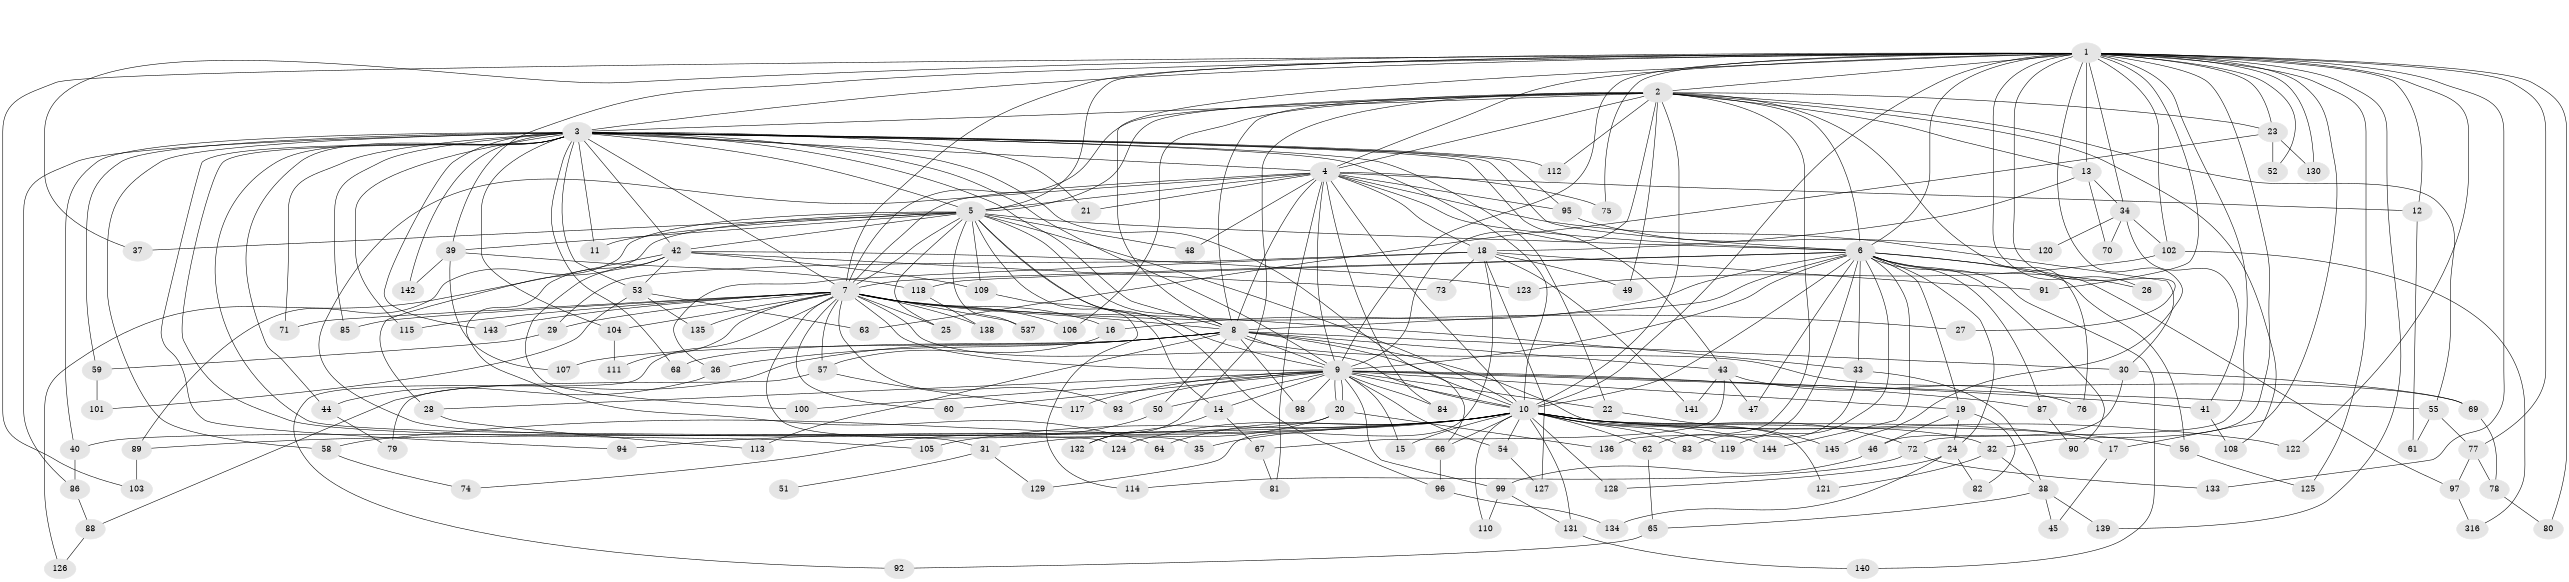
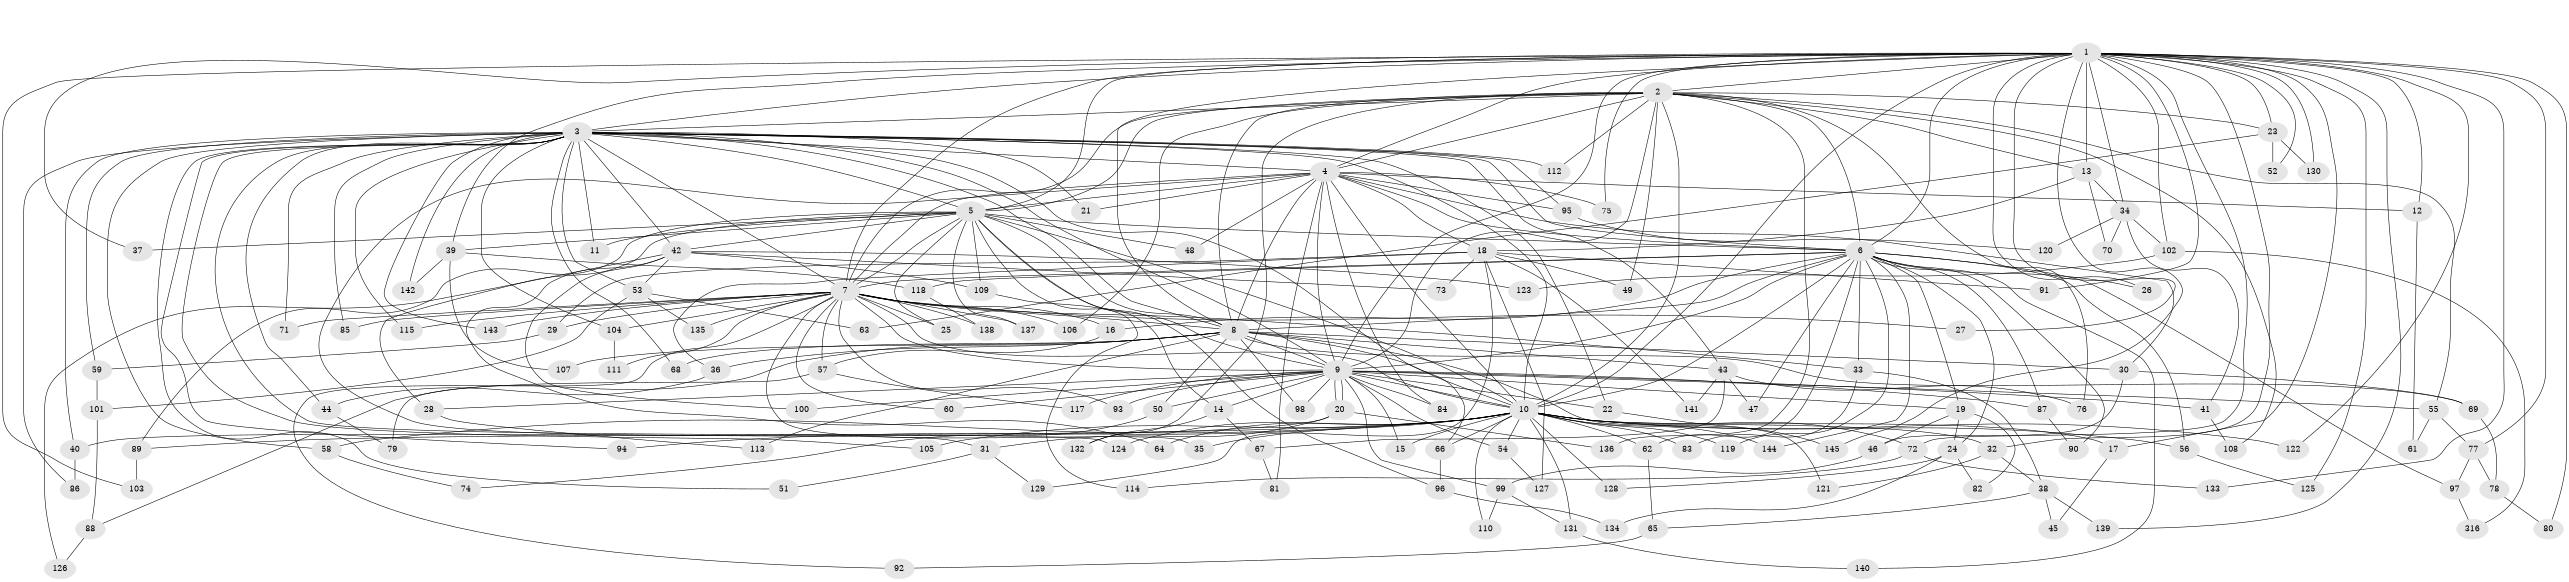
node "537": label "537" -> "137"
edge "3" -- "51": added
edge "86" -- "88": now "101" -- "88"
